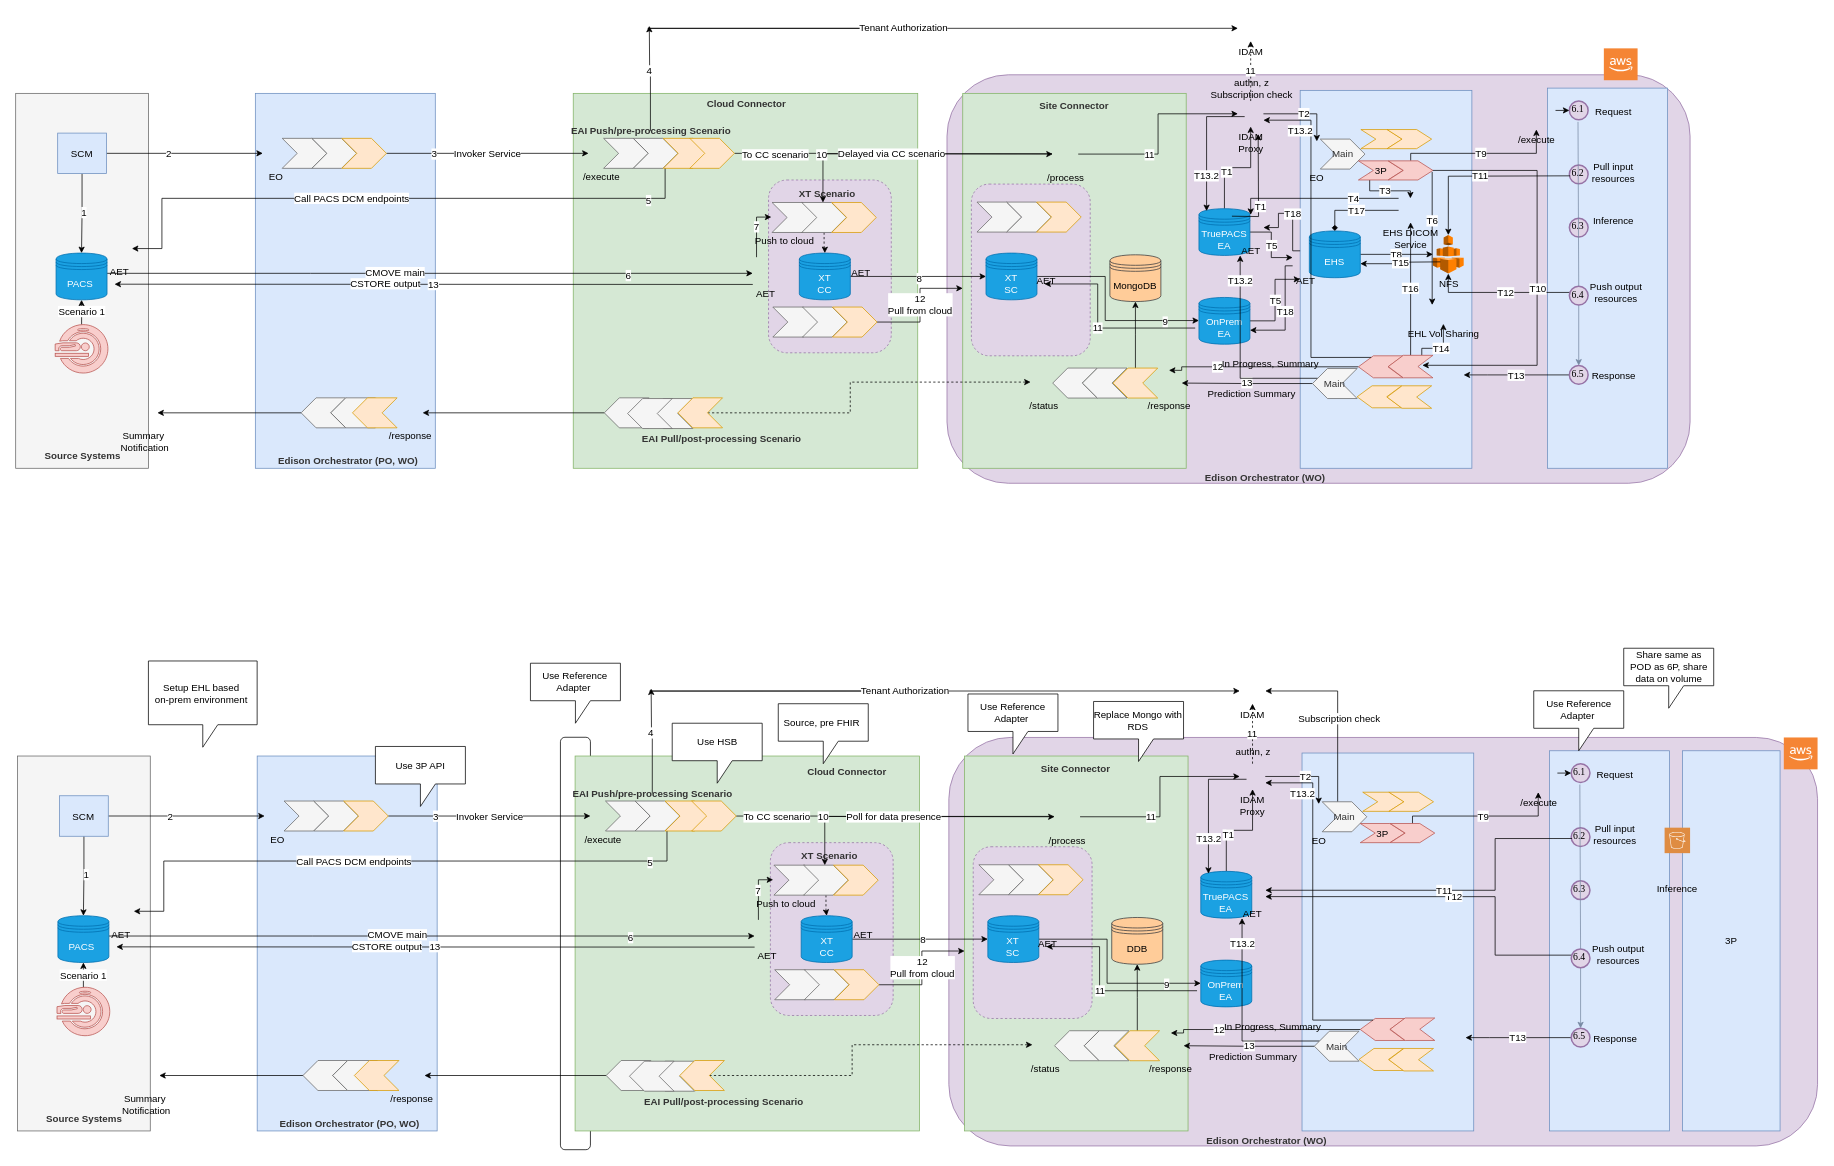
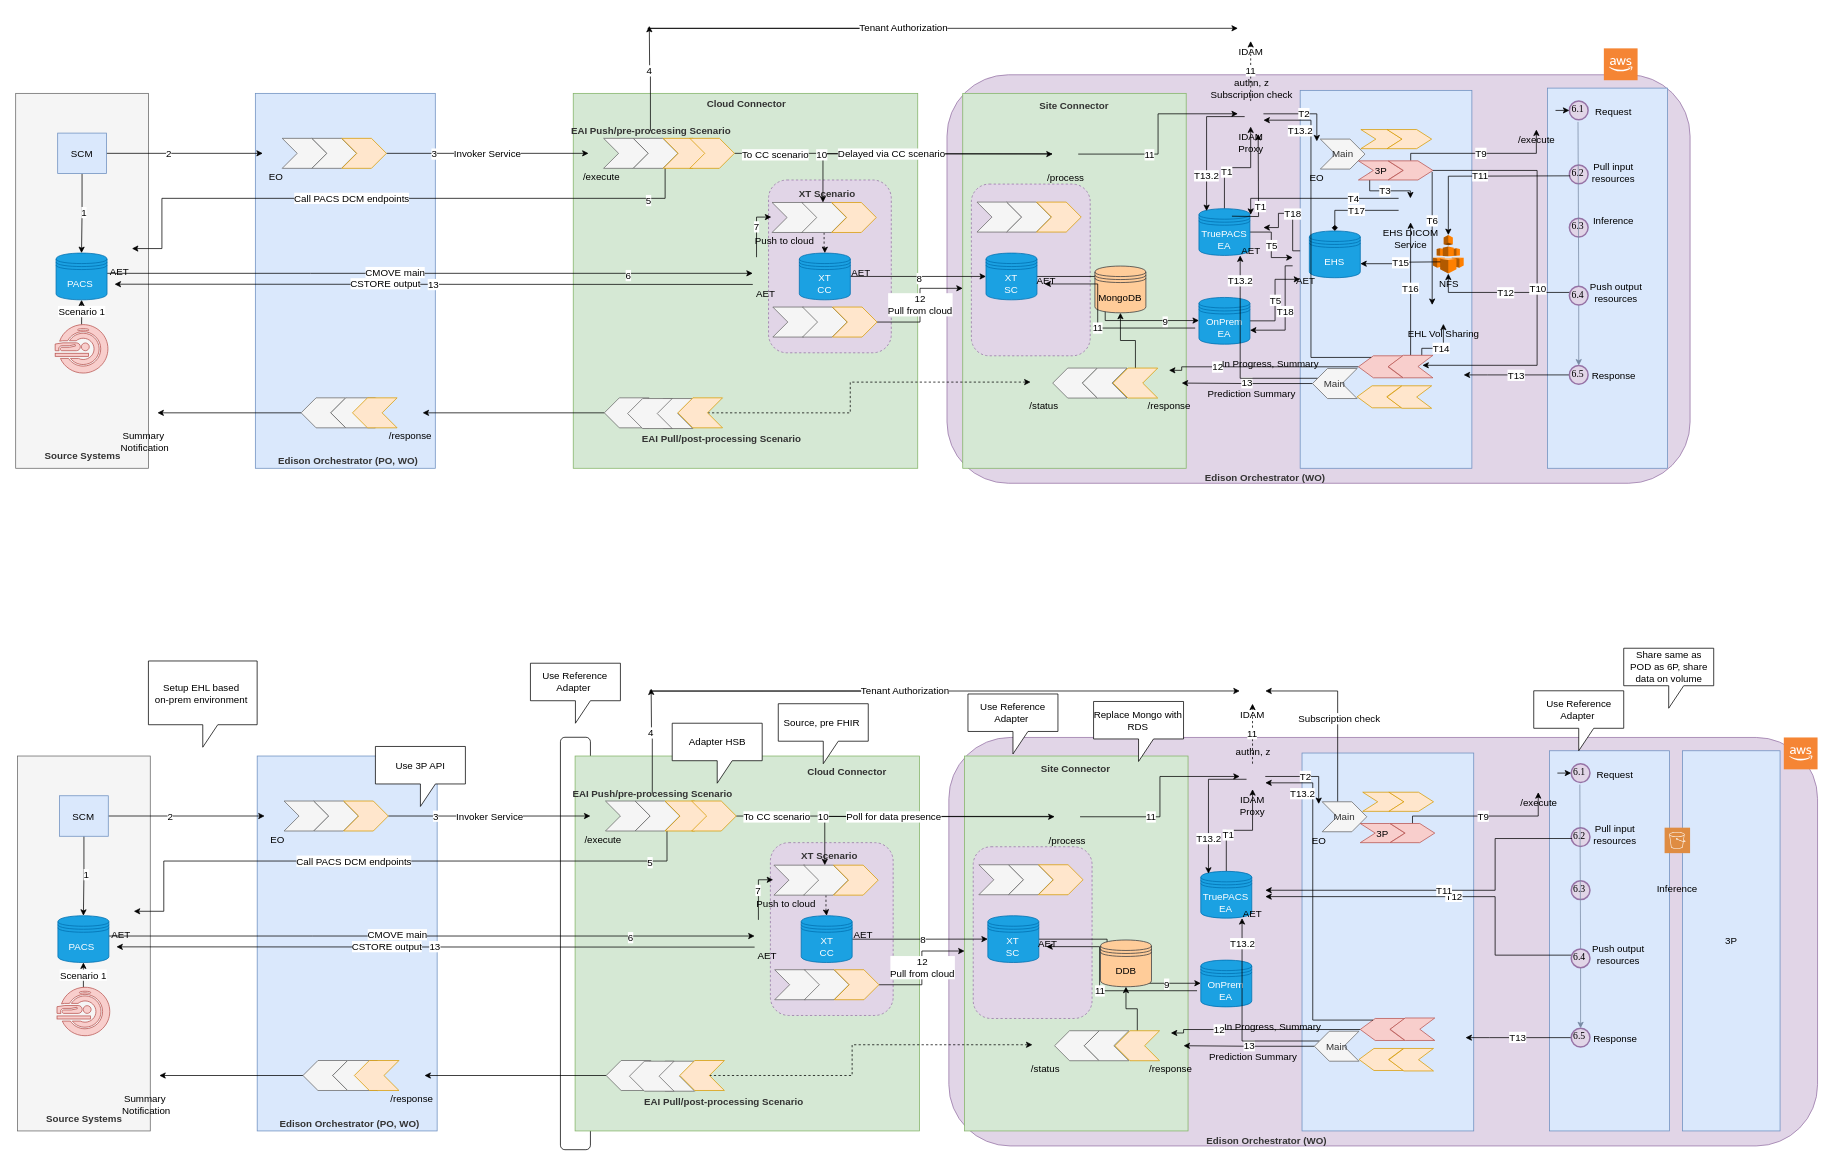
edge "EHS" -> "NFS": removed, label "T8"
node "MongoDB": moved (1135, 278) -> (1120, 290)
node "Use HSB": label "Use HSB" -> "Adapter HSB"
node "DDB": moved (1137, 941) -> (1126, 964)
